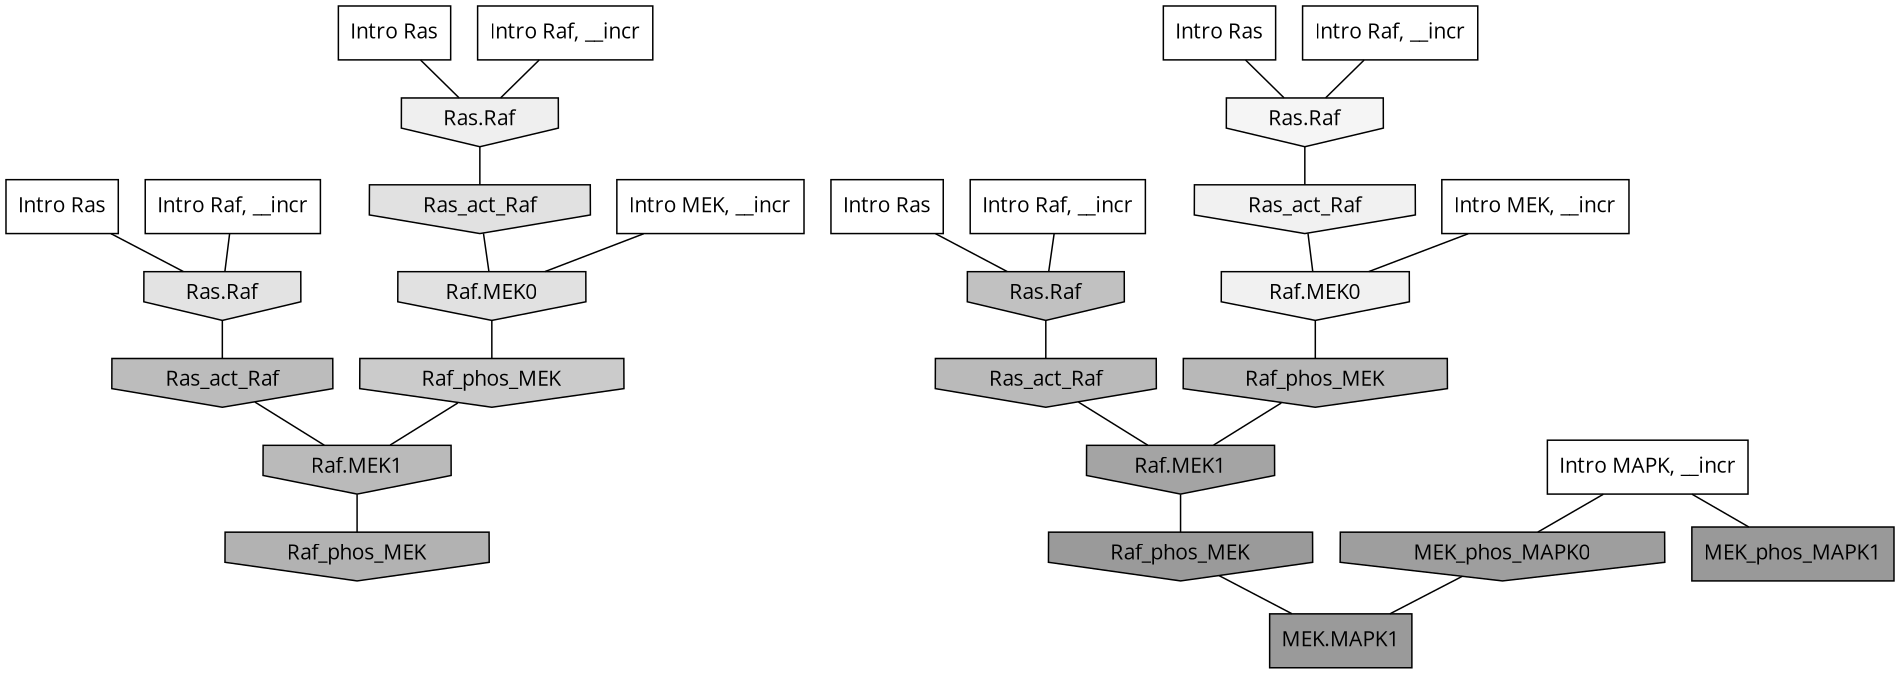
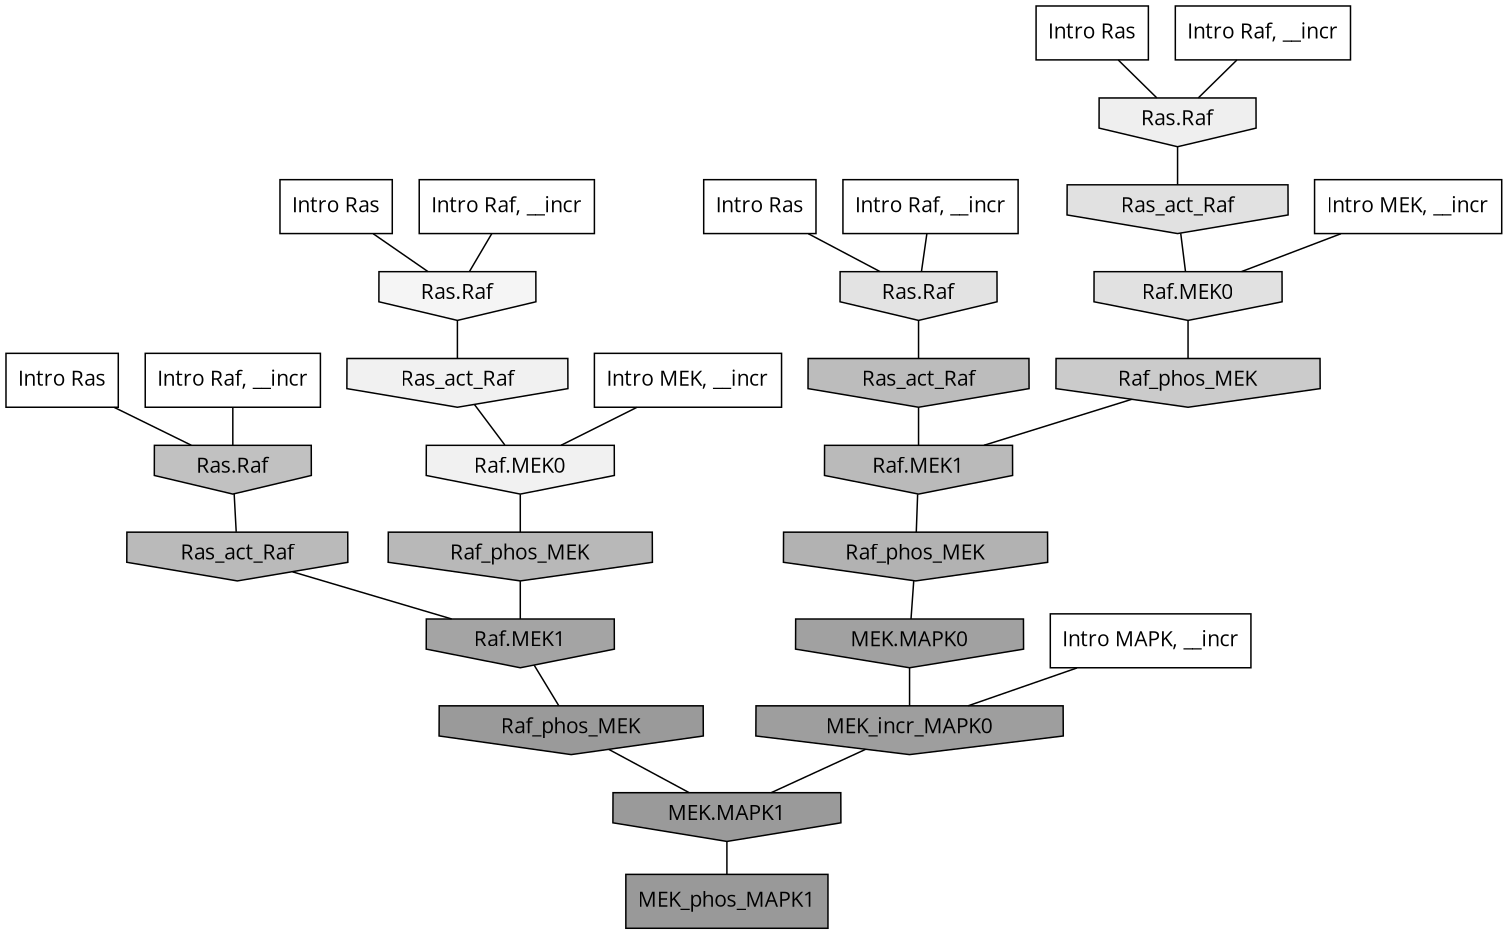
edge "Intro MAPK, __incr" -- "MEK_phos_MAPK1": now "MEK.MAPK1" -- "MEK_phos_MAPK1"
node "MEK_phos_MAPK0": label "MEK_phos_MAPK0" -> "MEK_incr_MAPK0"
node "MEK.MAPK0": added
node "MEK.MAPK1": shape box -> invhouse
